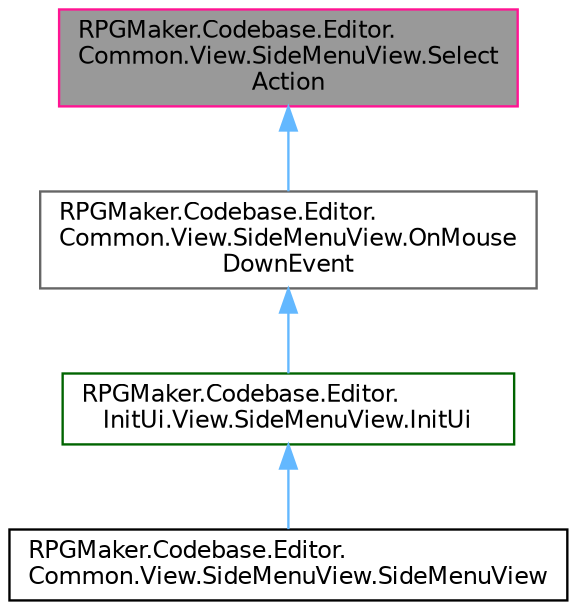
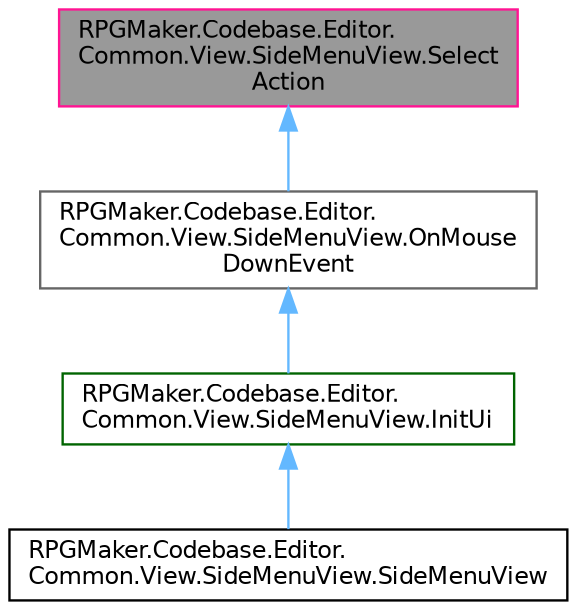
node "RPGMaker.Codebase.Editor. InitUi.View.SideMenuView.InitUi": label "RPGMaker.Codebase.Editor. InitUi.View.SideMenuView.InitUi" -> "RPGMaker.Codebase.Editor. Common.View.SideMenuView.InitUi"
